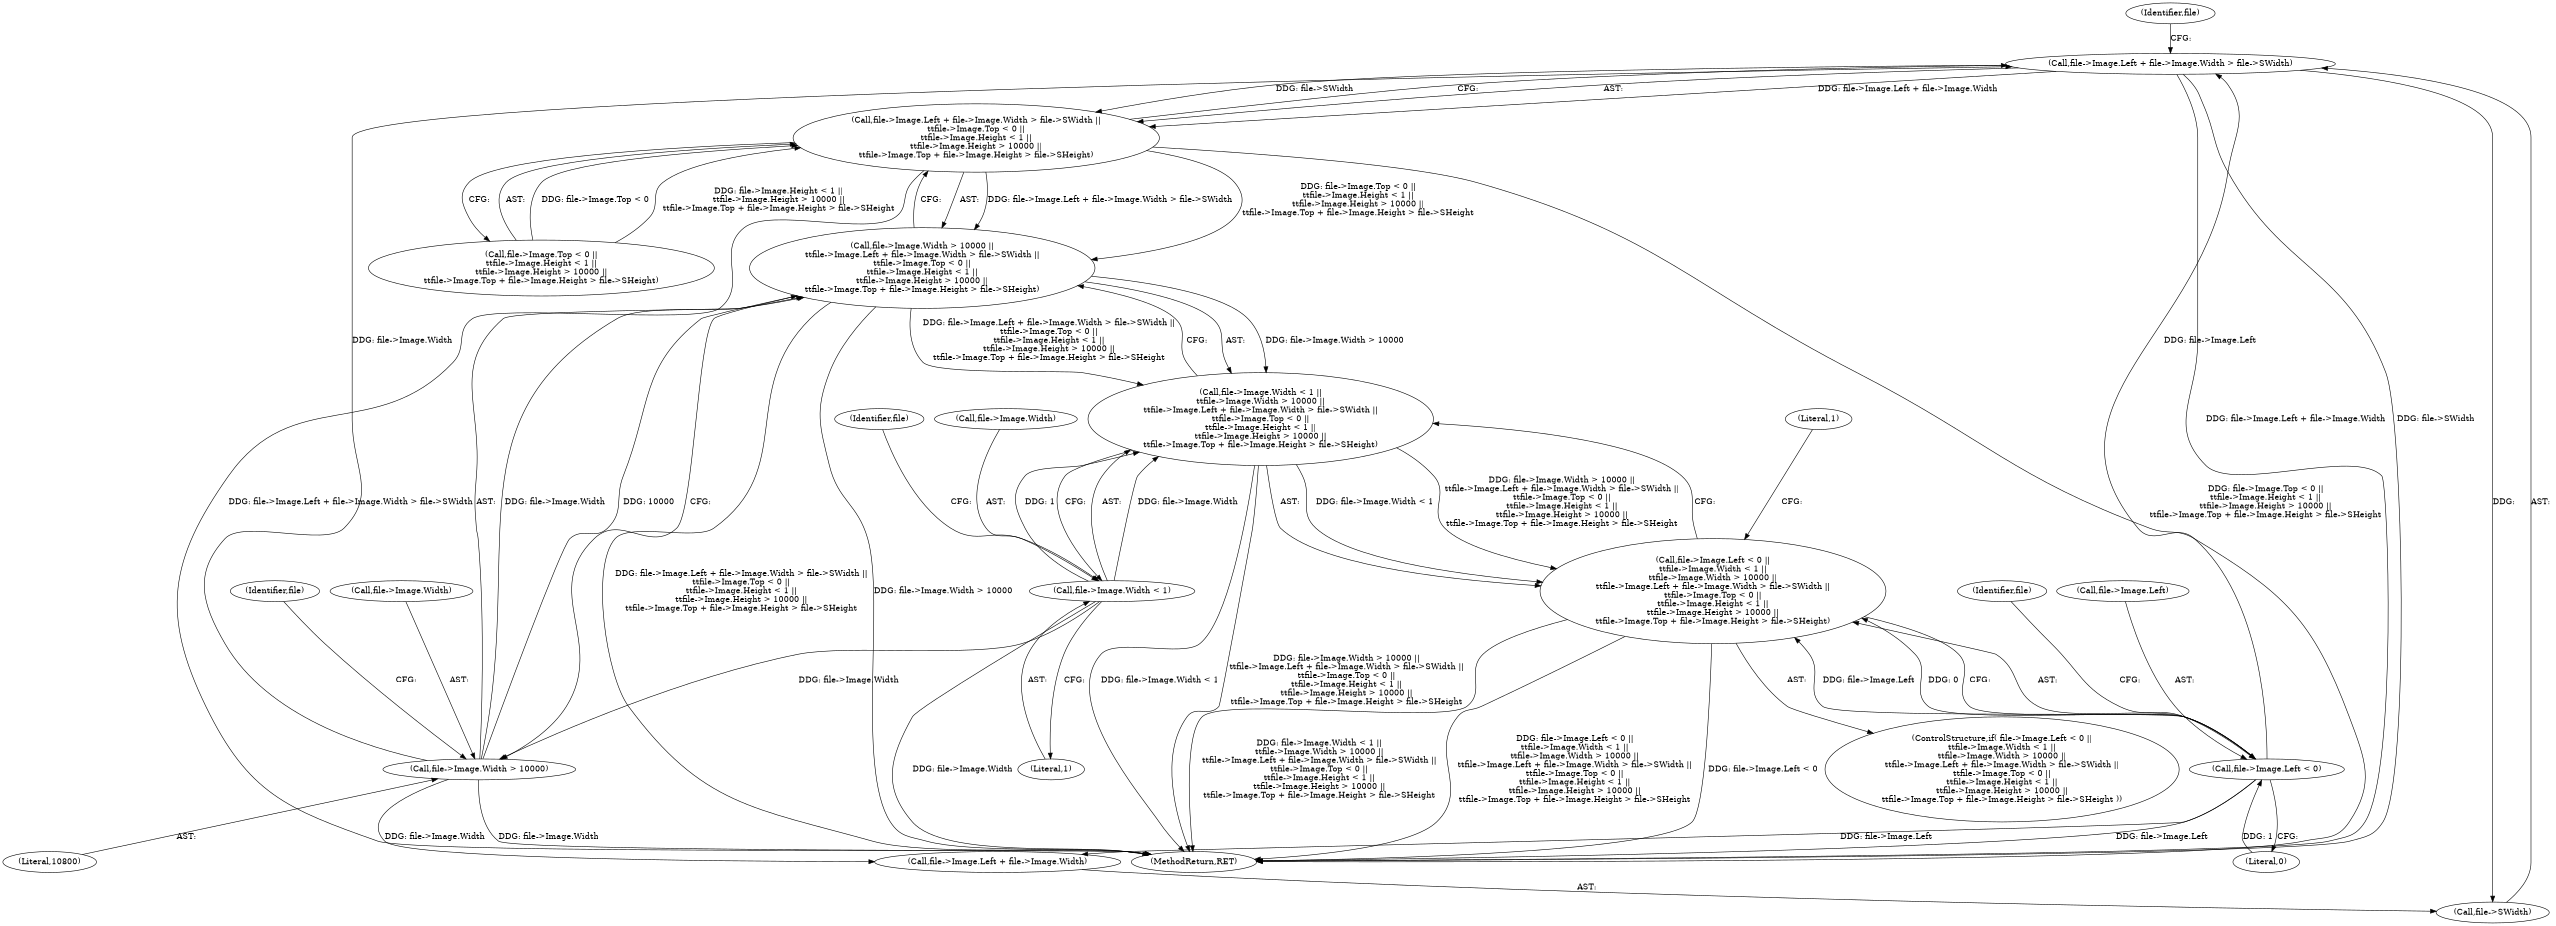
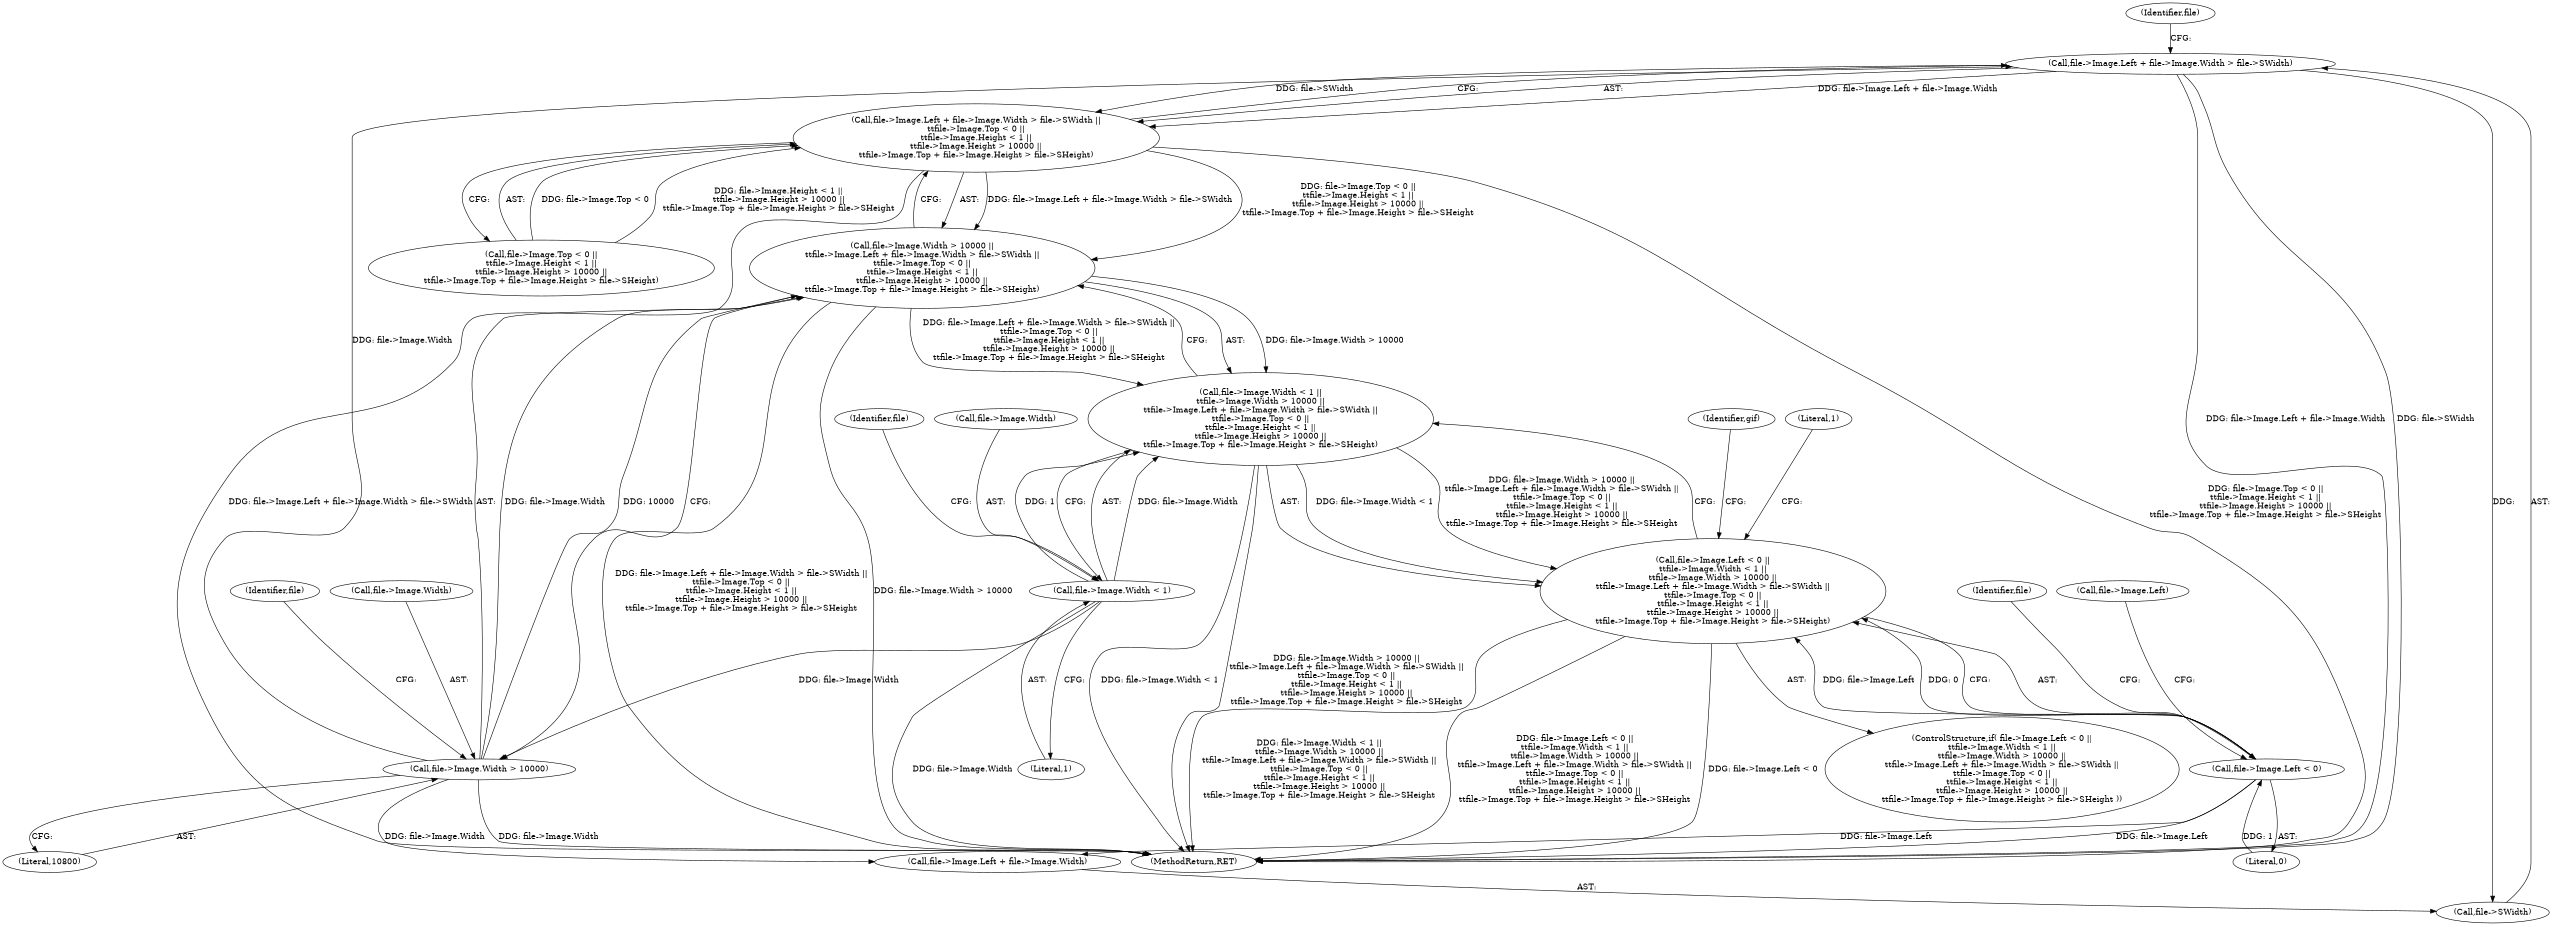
node "(Identifier,gif)": added
edge "(Call,file->Image.Left < 0)" -> "(Call,file->Image.Left + file->Image.Width > file->SWidth)": removed, label "DDG: file->Image.Left"
edge "(Call,file->Image.Left)" -> "(Call,file->Image.Left < 0)": label "AST: " -> "CFG: "
edge "(Call,file->Image.Width > 10000)" -> "(Literal,10800)": added, label "CFG:"
edge "(Call,file->Image.Left < 0)" -> "(Literal,0)": label "CFG: " -> "AST: "
